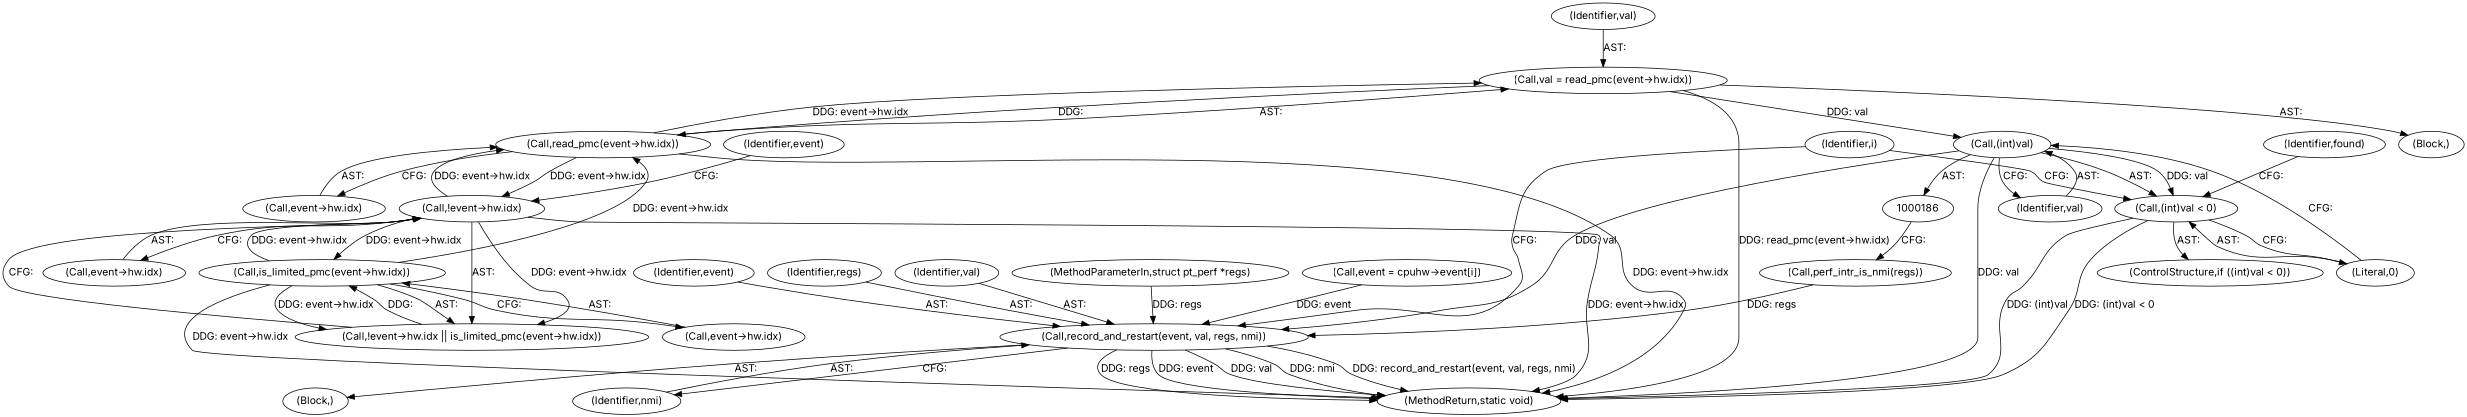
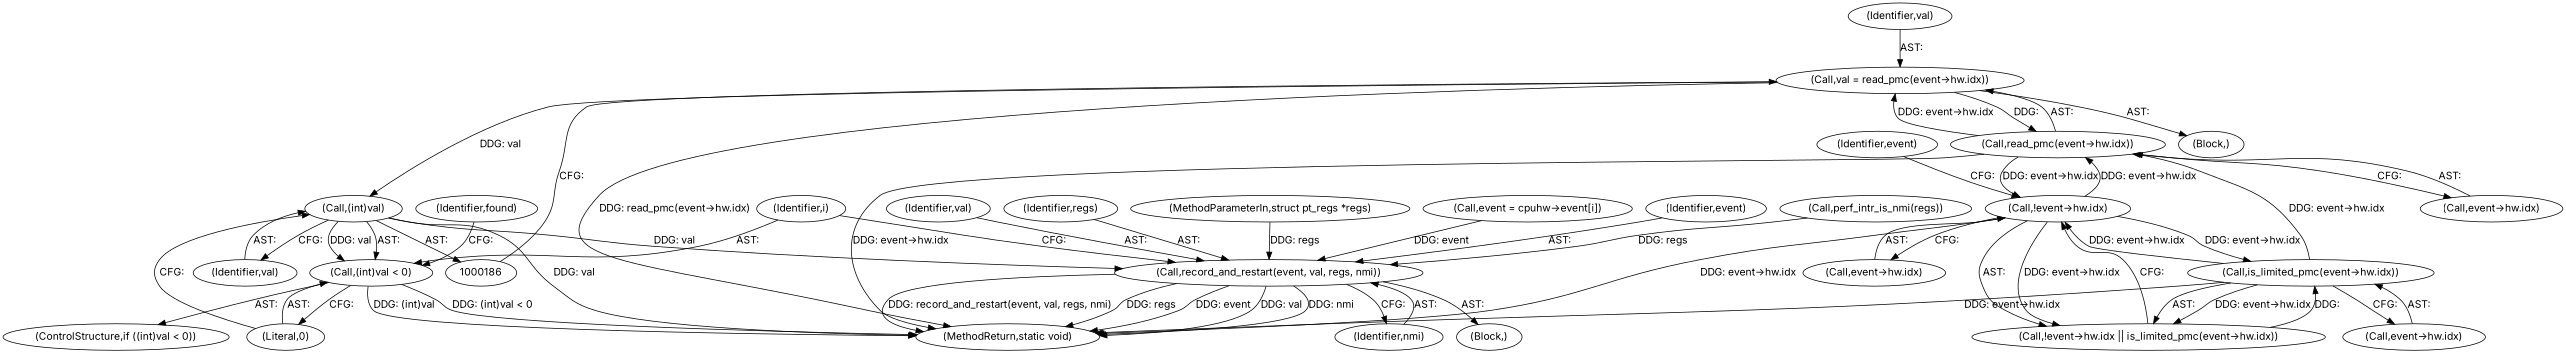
edge "(Identifier,i)" -> "(Call,(int)val < 0)": label "CFG: " -> "AST: "
edge "1000186" -> "(Call,perf_intr_is_nmi(regs))": now "1000186" -> "(Call,val = read_pmc(event->hw.idx))"
node "(MethodParameterIn,struct pt_perf *regs)": label "(MethodParameterIn,struct pt_perf *regs)" -> "(MethodParameterIn,struct pt_regs *regs)"
